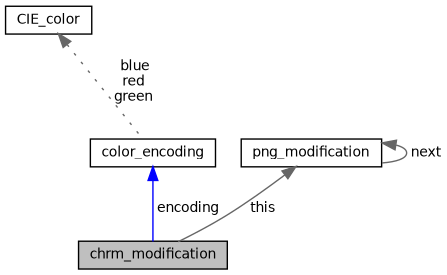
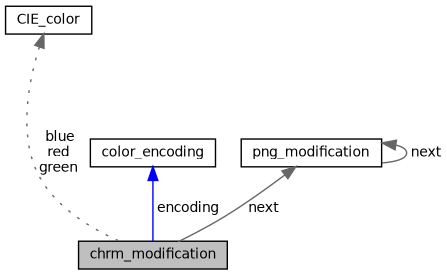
edge "color_encoding" -> "CIE_color": now "chrm_modification" -> "CIE_color"
edge "chrm_modification" -> "png_modification": label " this" -> " next"
